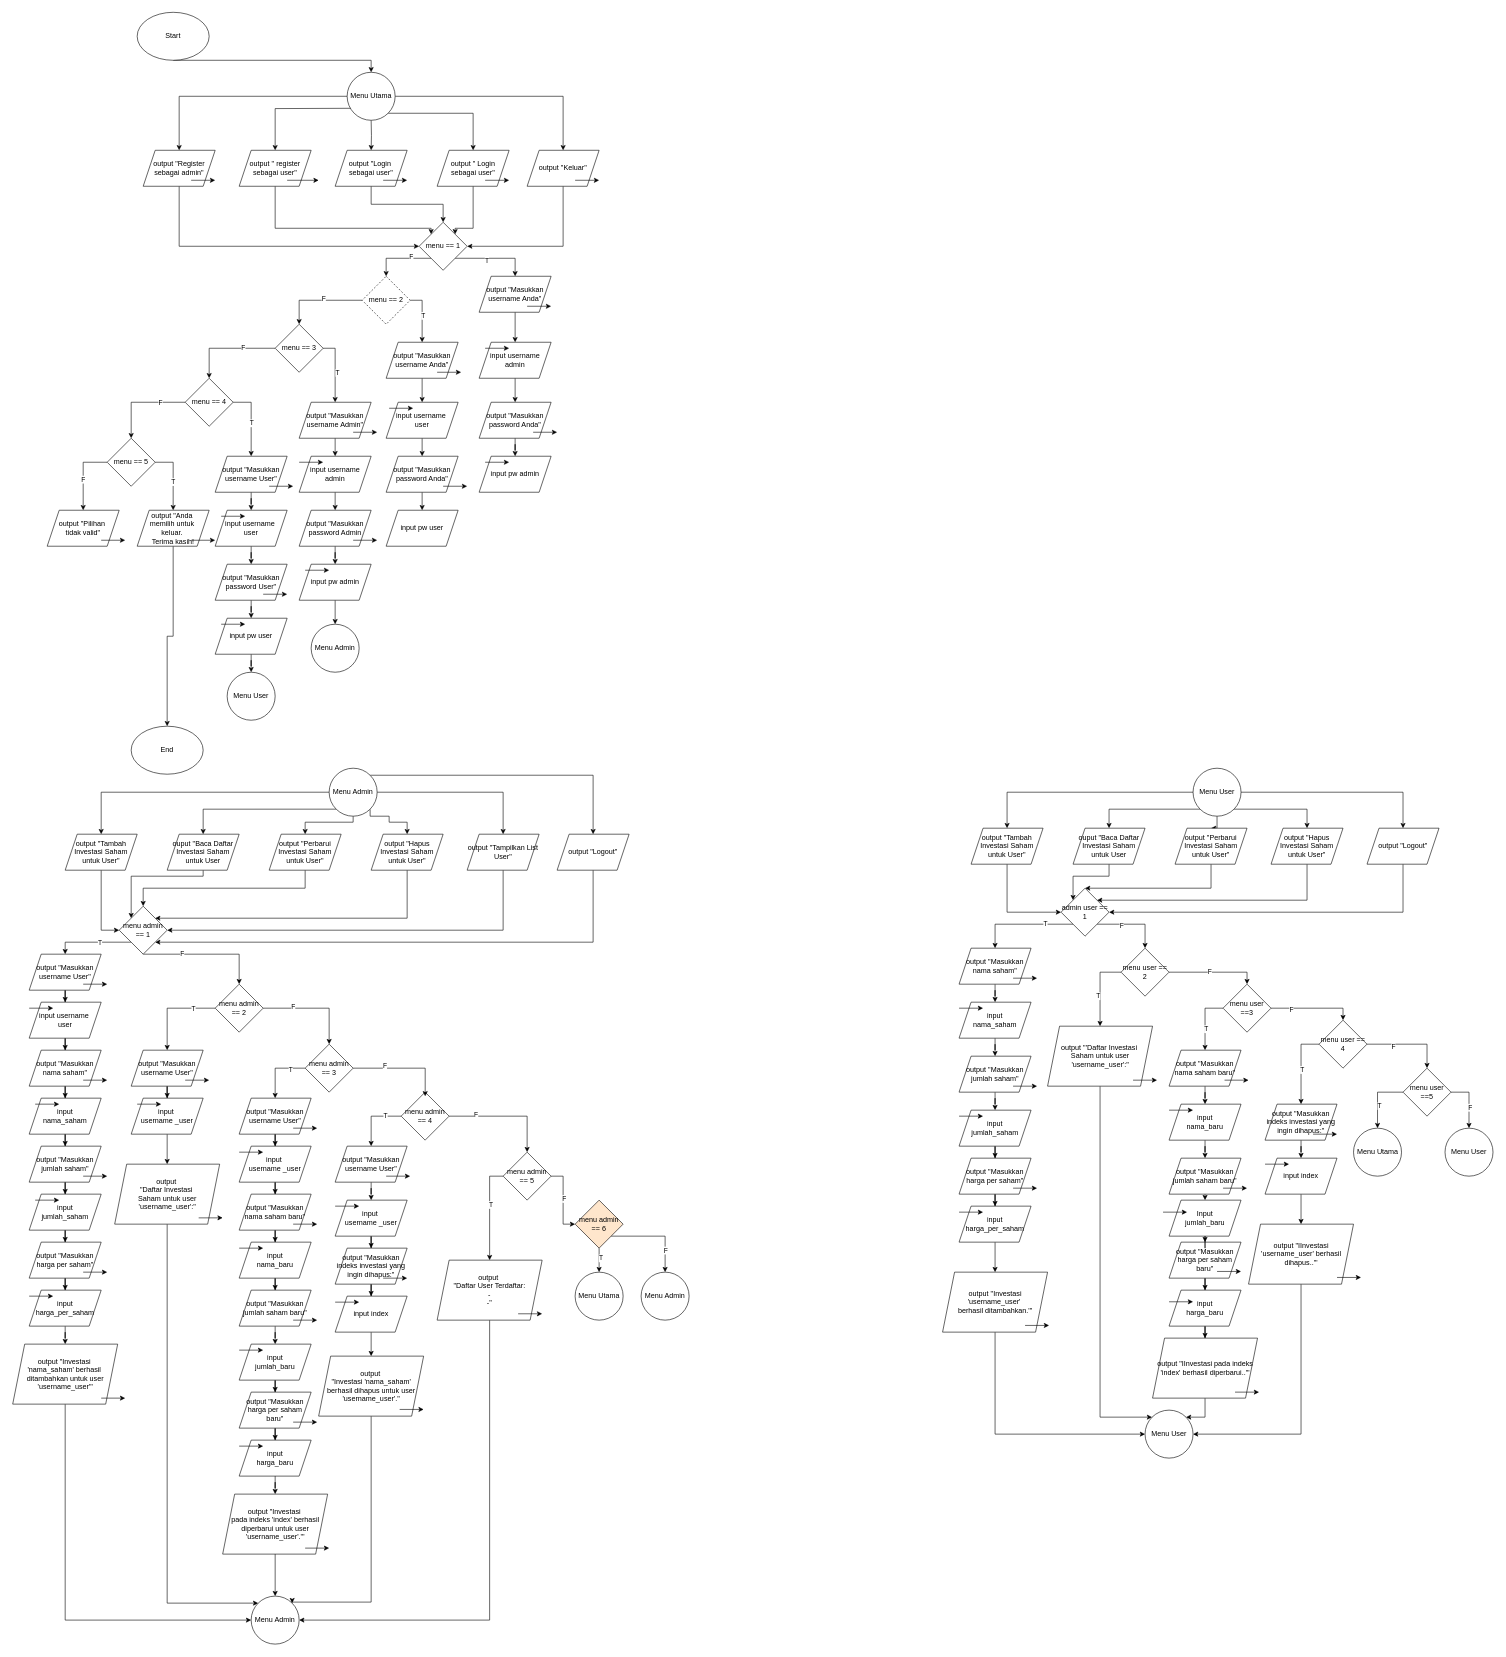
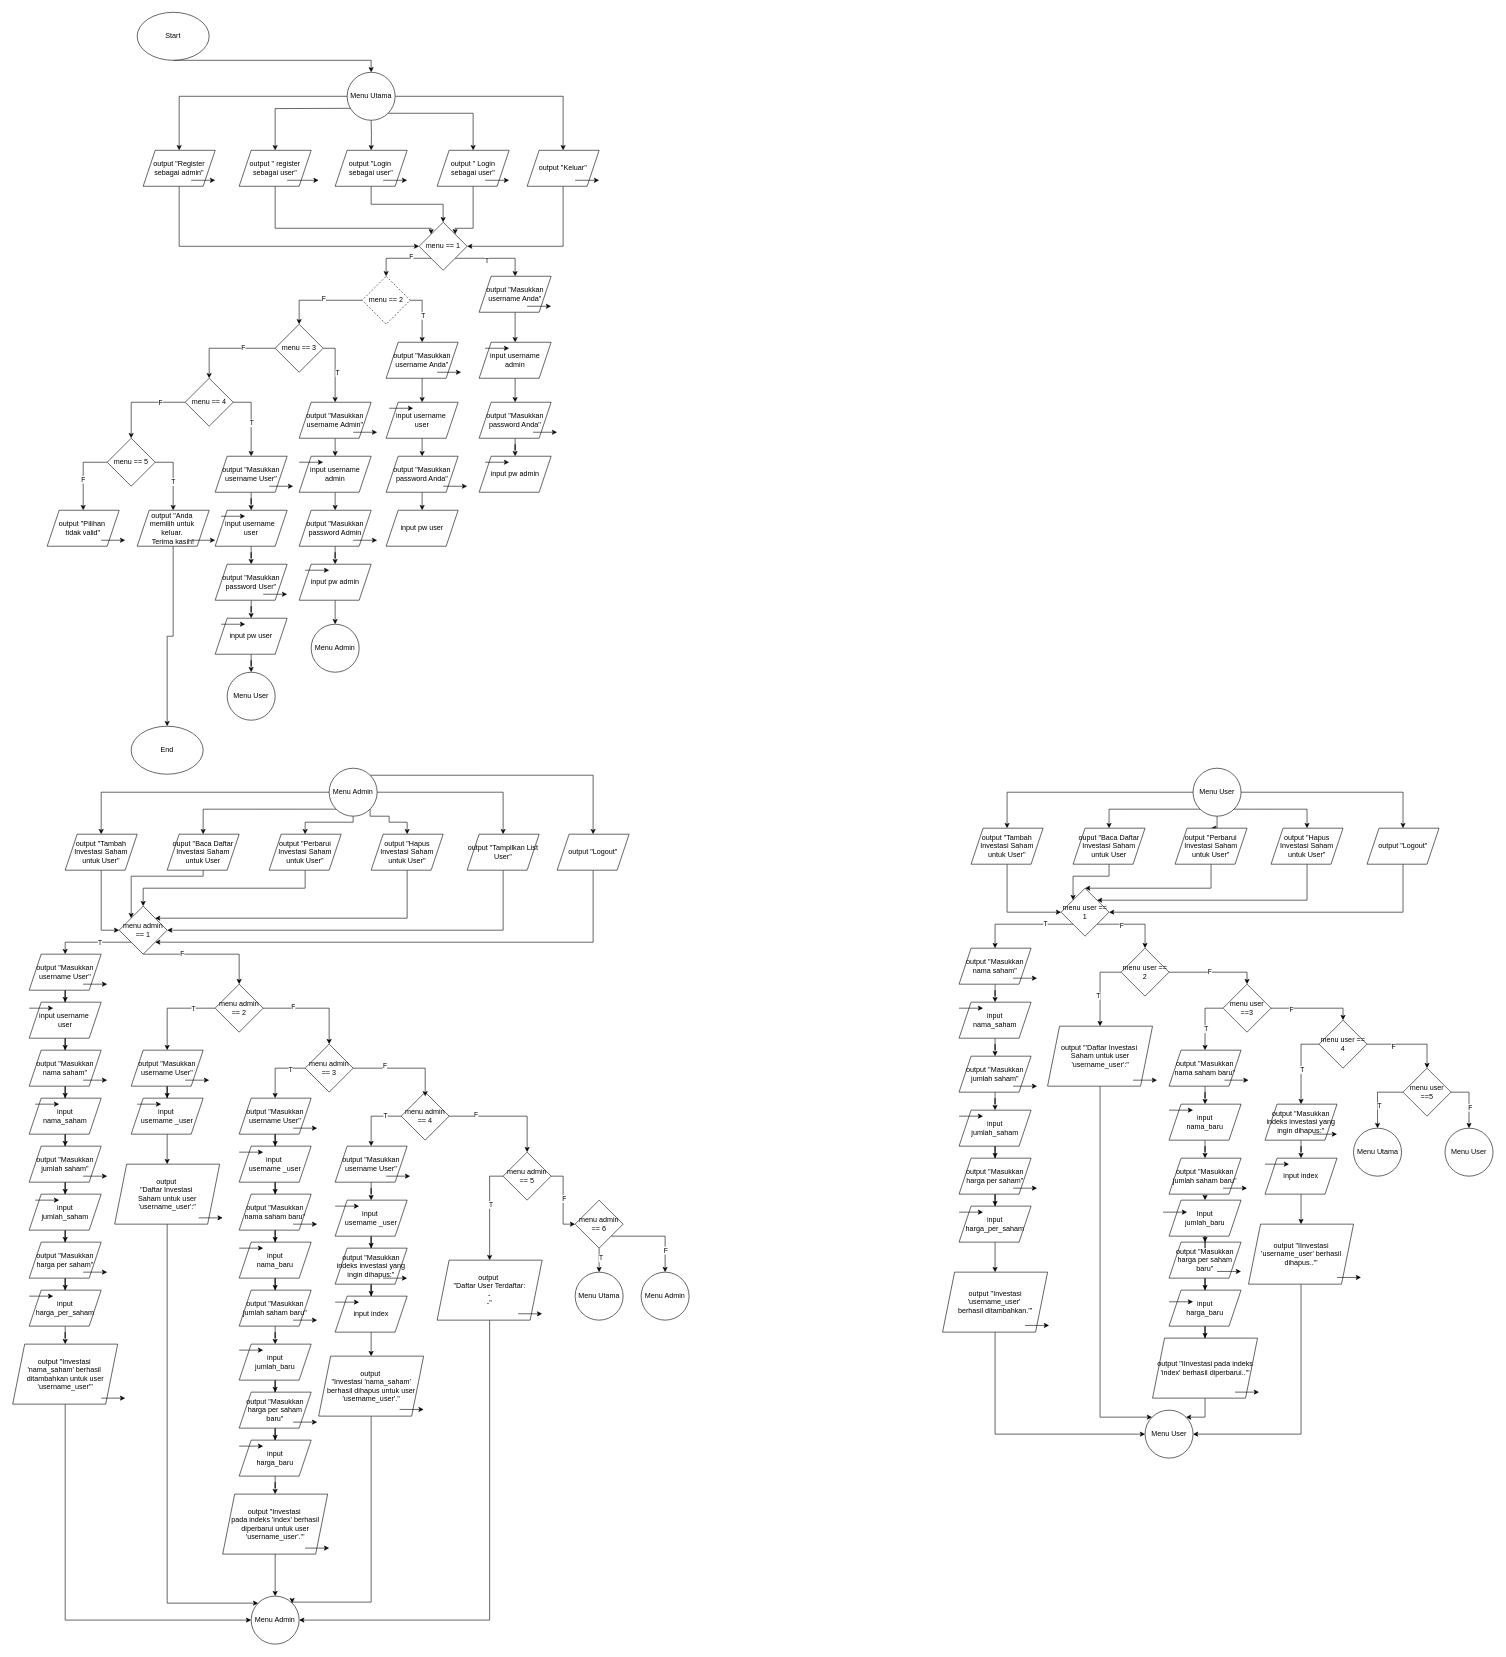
node "admin user == 1": label "admin user == 1" -> "menu user == 1"
node "menu admin == 6": fillcolor #ffe6cc -> #ffffff
